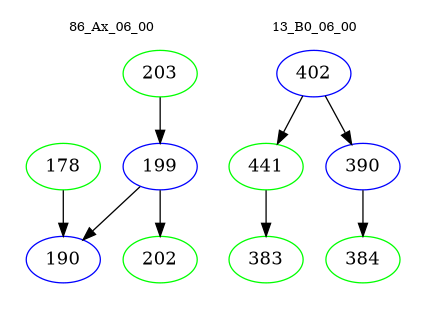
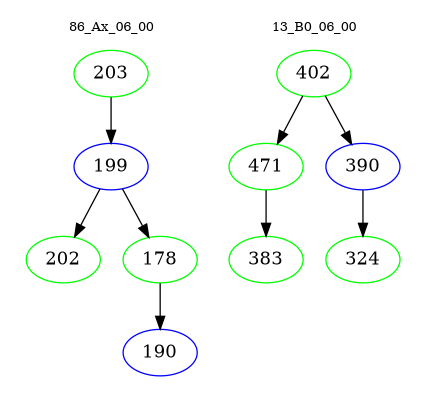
node "402": color blue -> green
node "441": label "441" -> "471"
edge "199" -> "190": now "199" -> "178"
node "384": label "384" -> "324"
